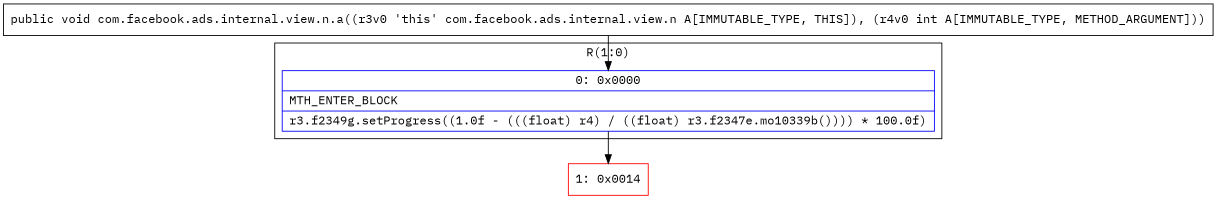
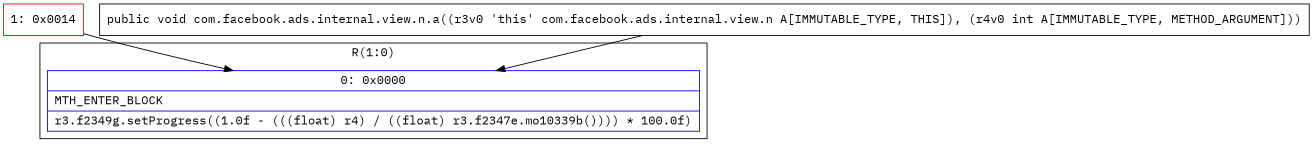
edge "0: 0x0000" -> "1: 0x0014": reversed
